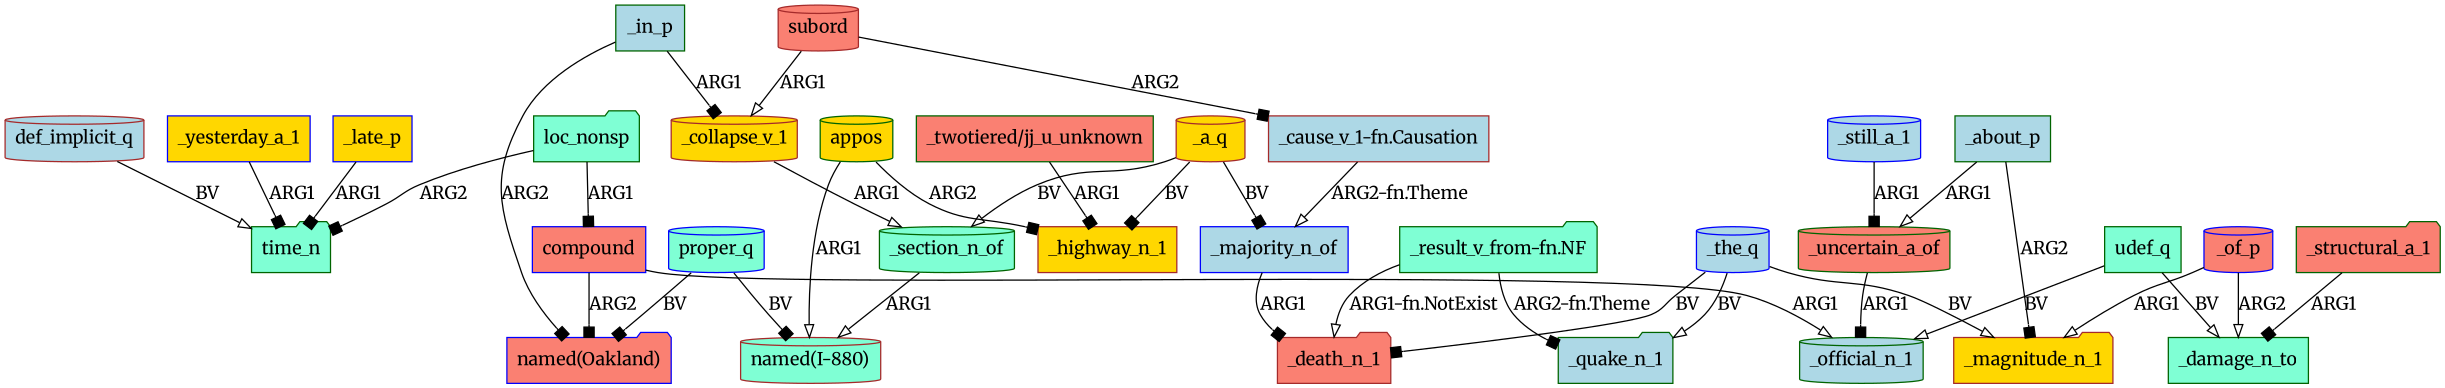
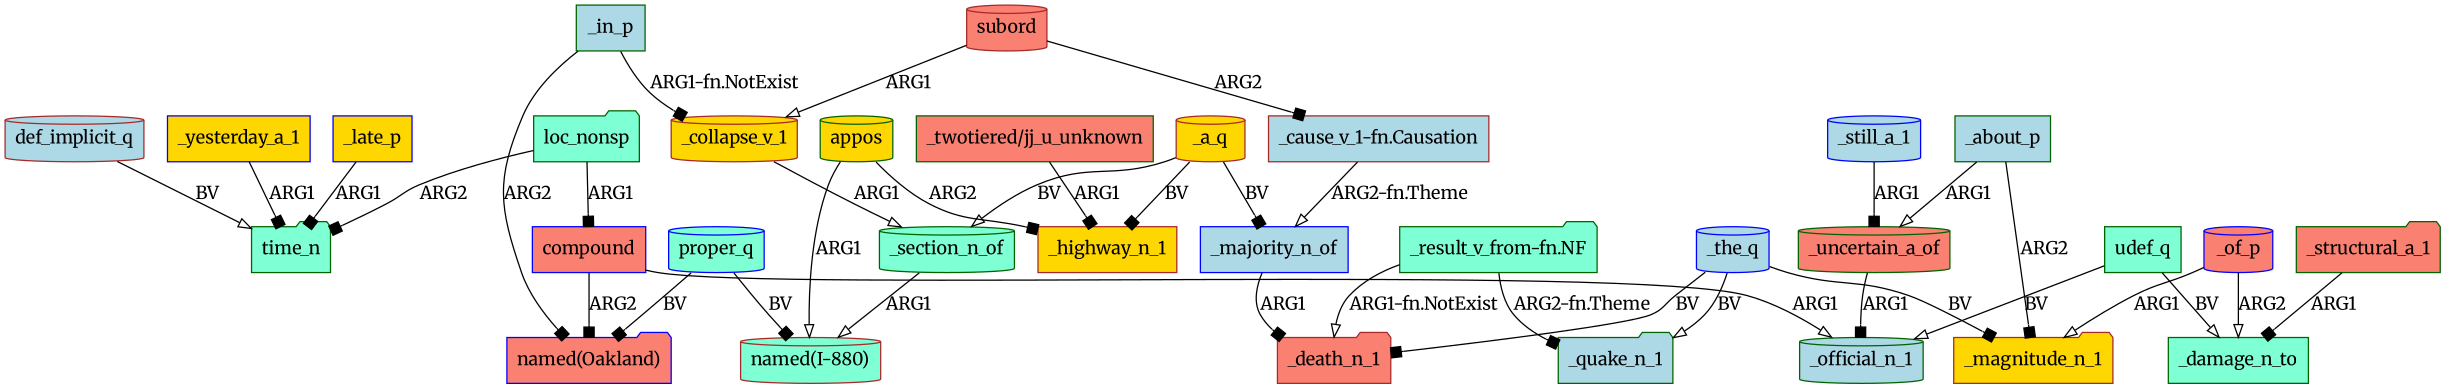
edge "_in_p" -> "_collapse_v_1": label "ARG1" -> "ARG1-fn.NotExist"
edge "_the_q" -> "_magnitude_n_1": arrowhead onormal -> box
